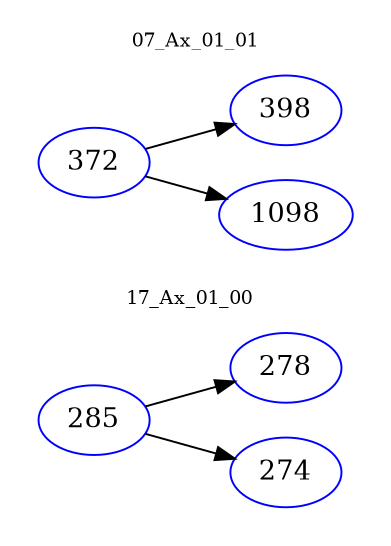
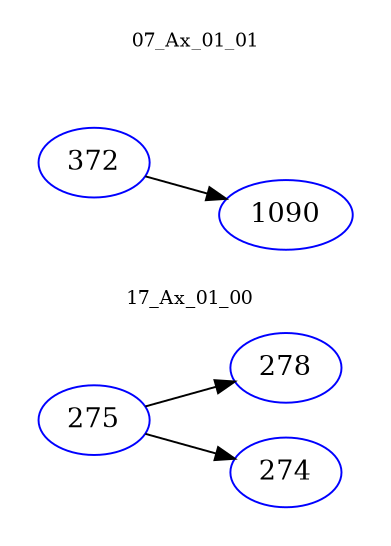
node "398": removed
node "1098": label "1098" -> "1090"
node "285": label "285" -> "275"
